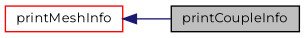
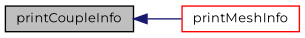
edge "printCoupleInfo" -> "printMeshInfo": reversed
